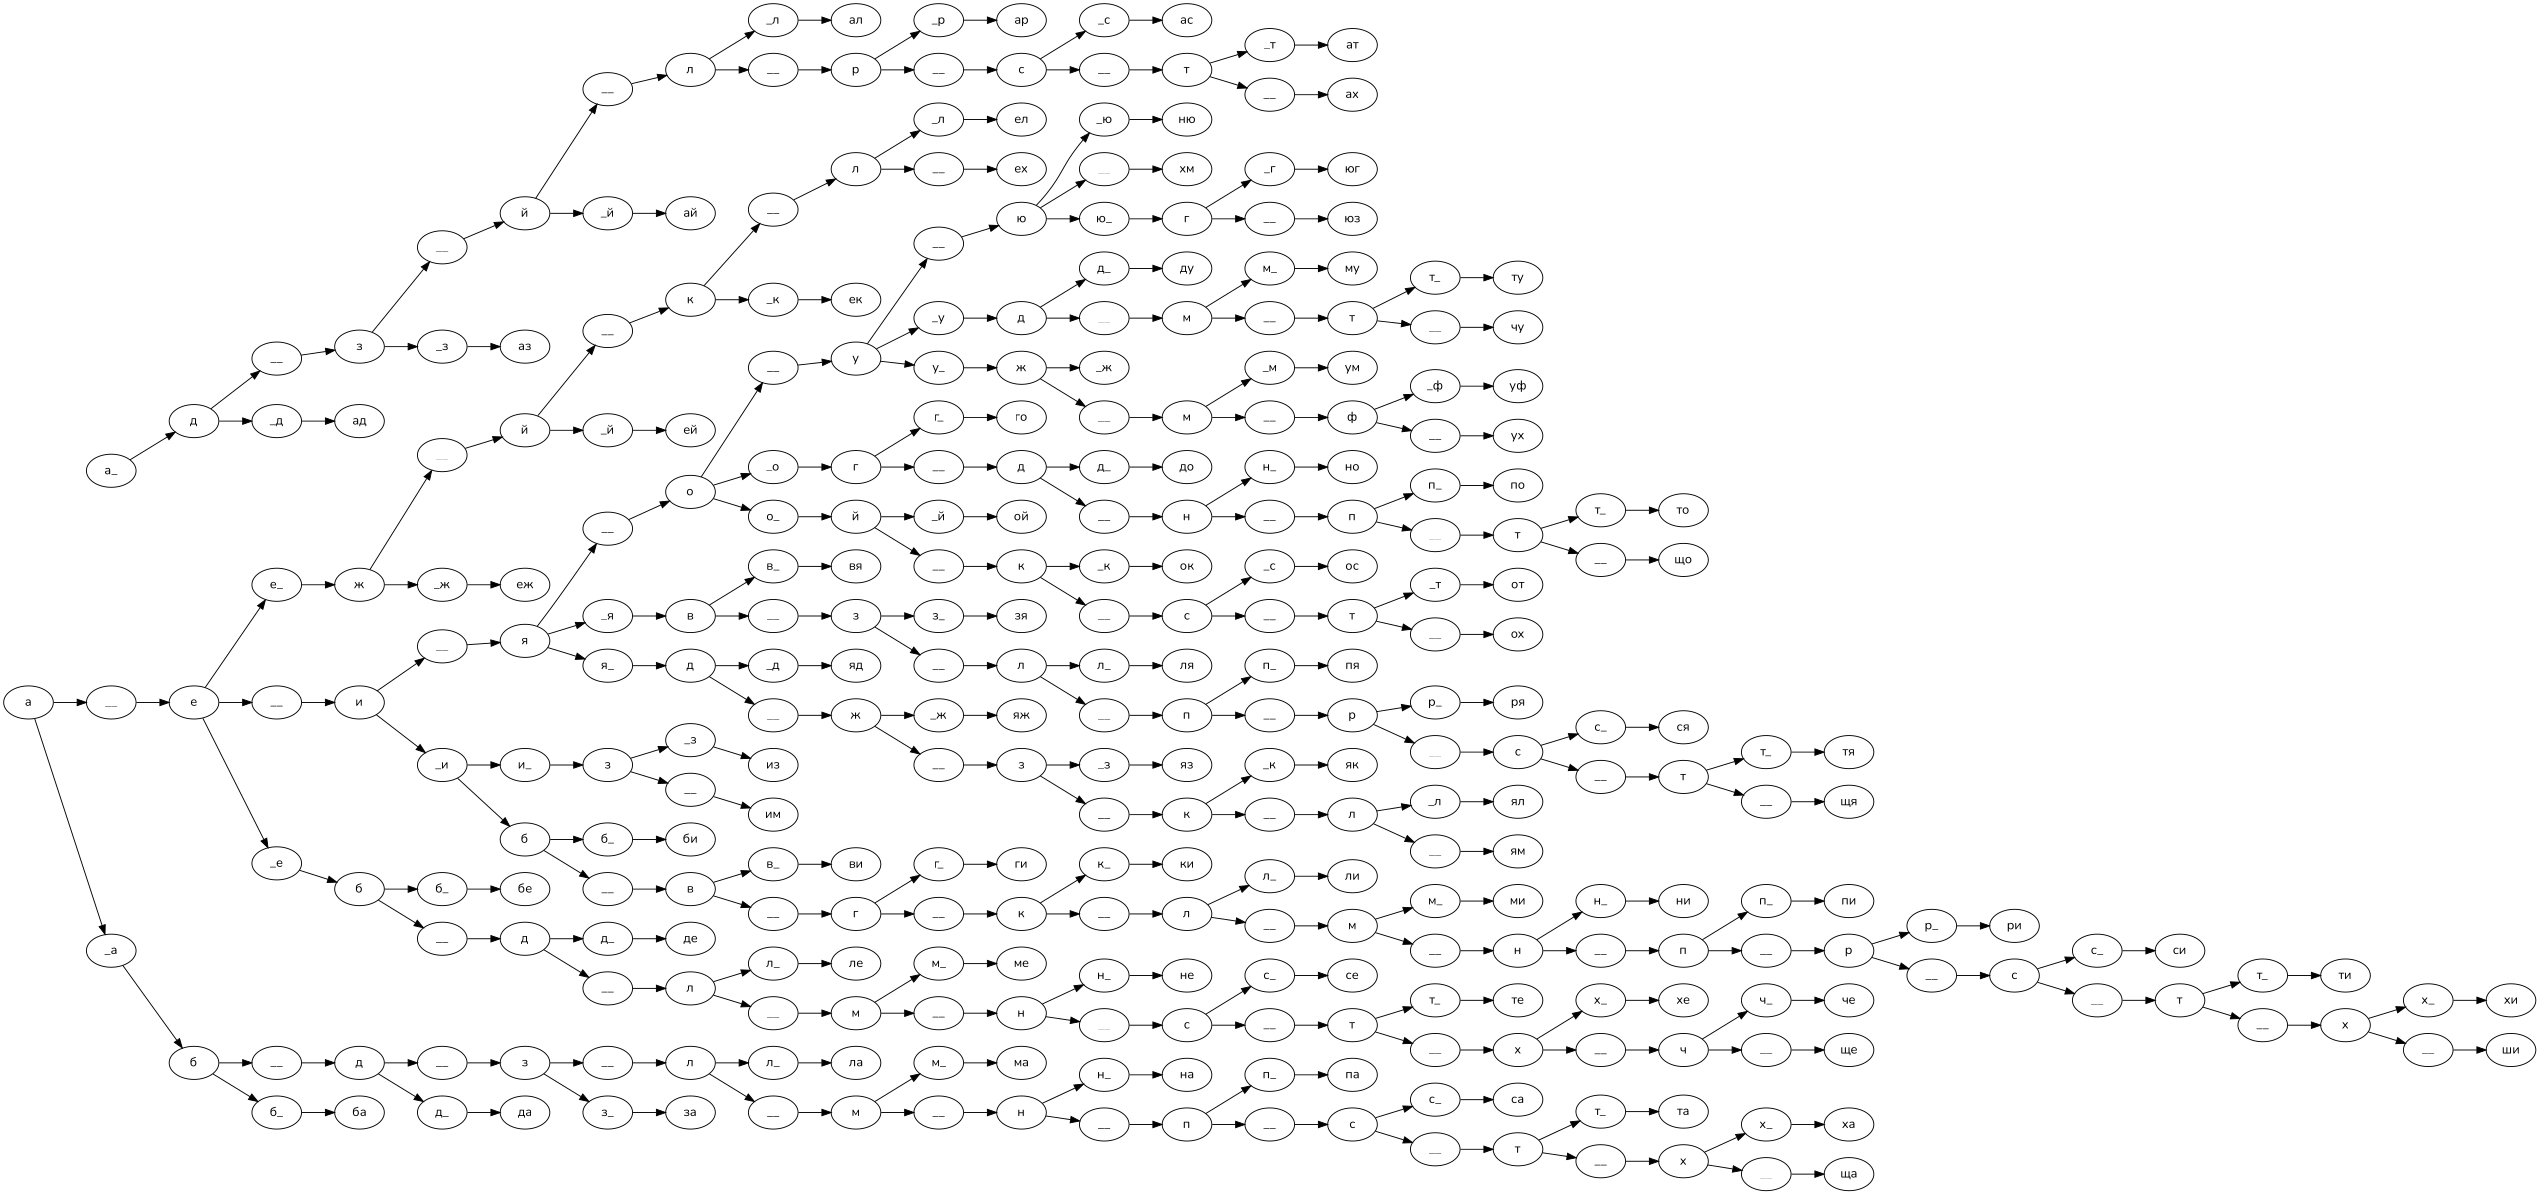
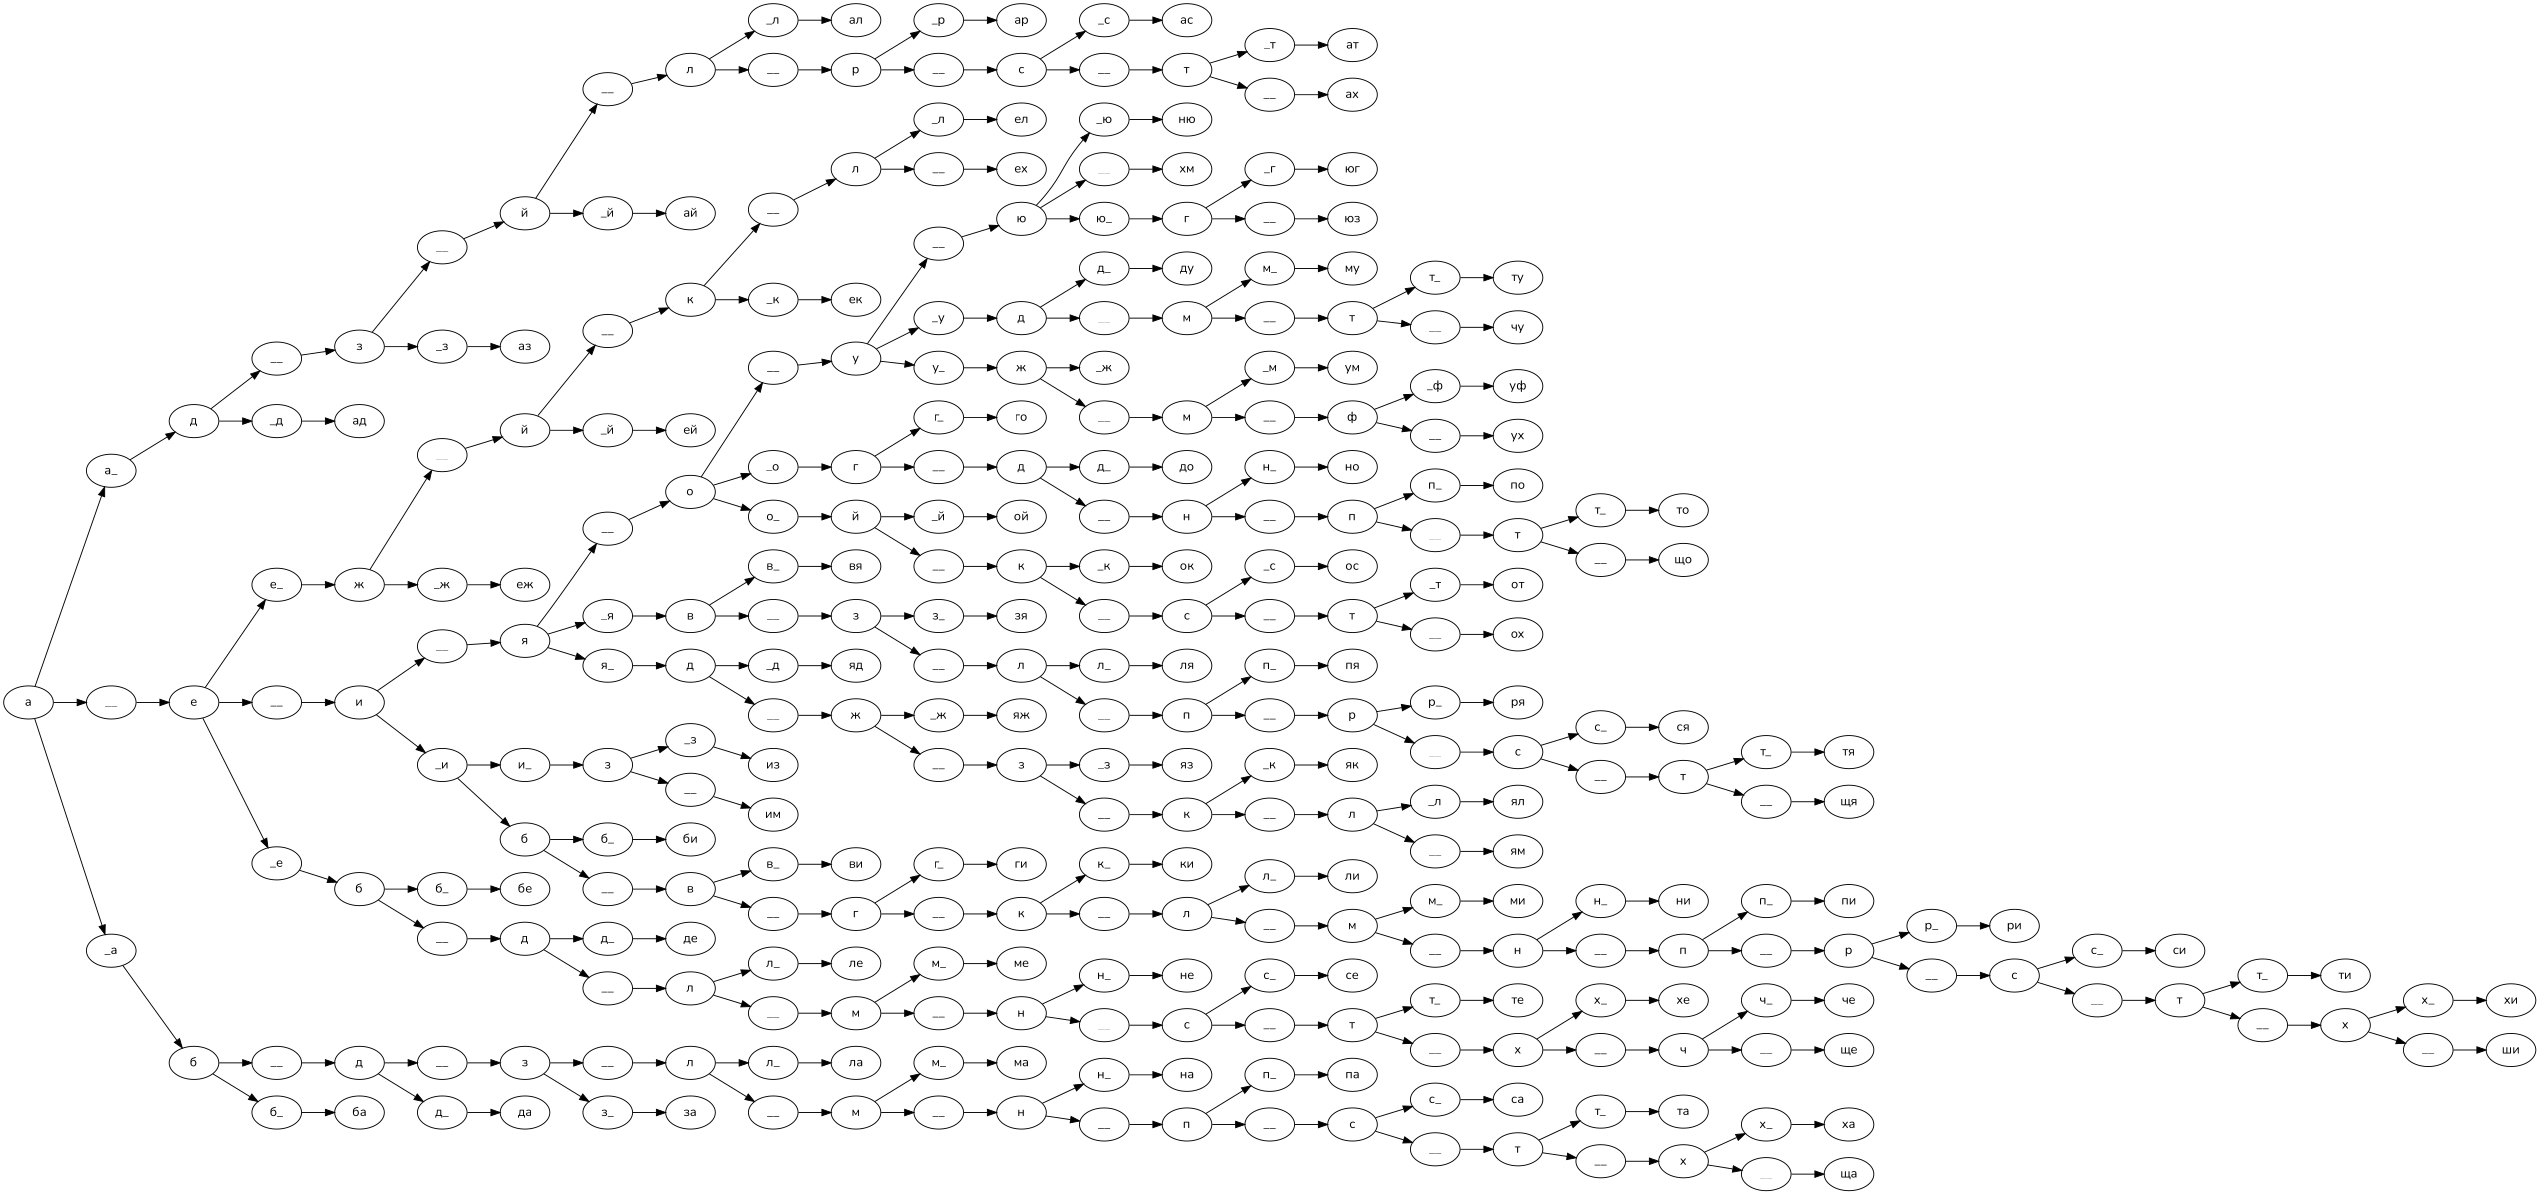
edge "а" -> "а_": added
